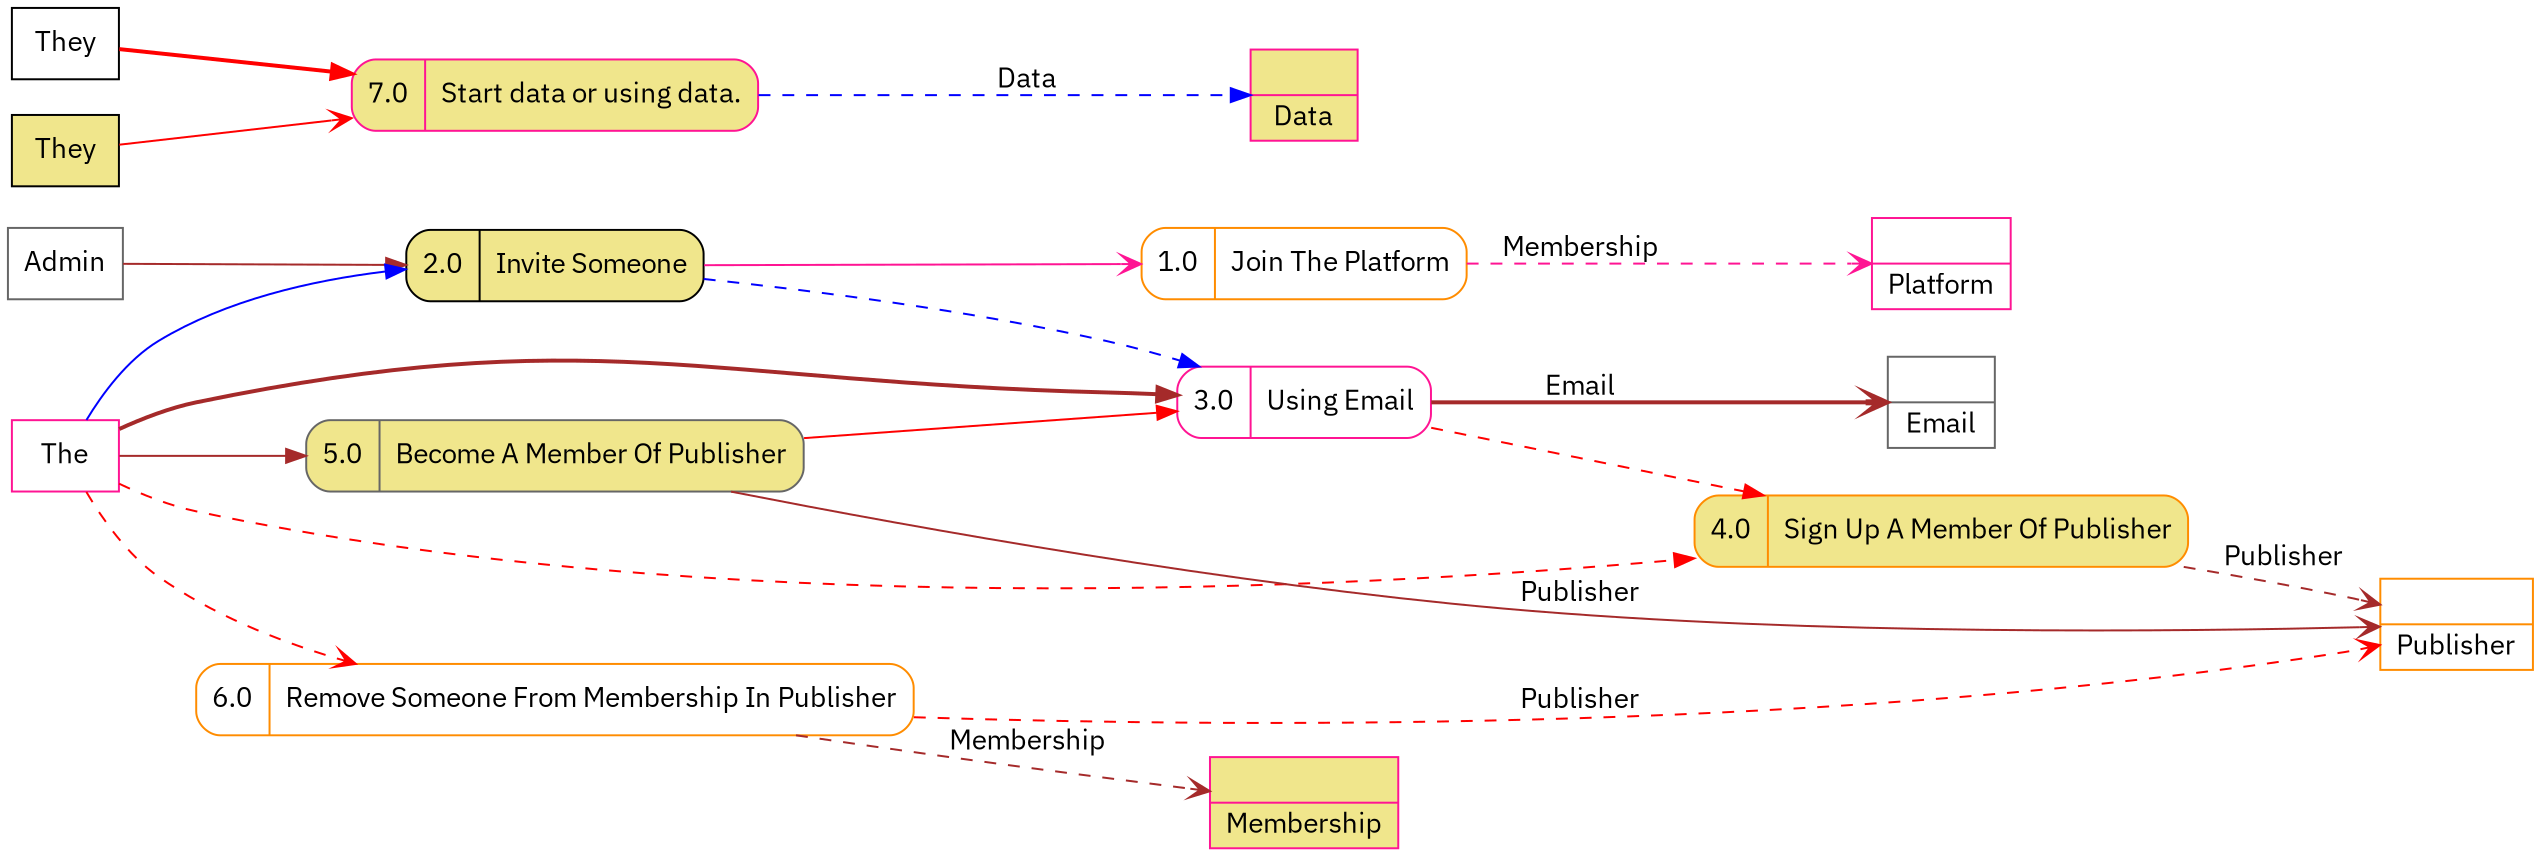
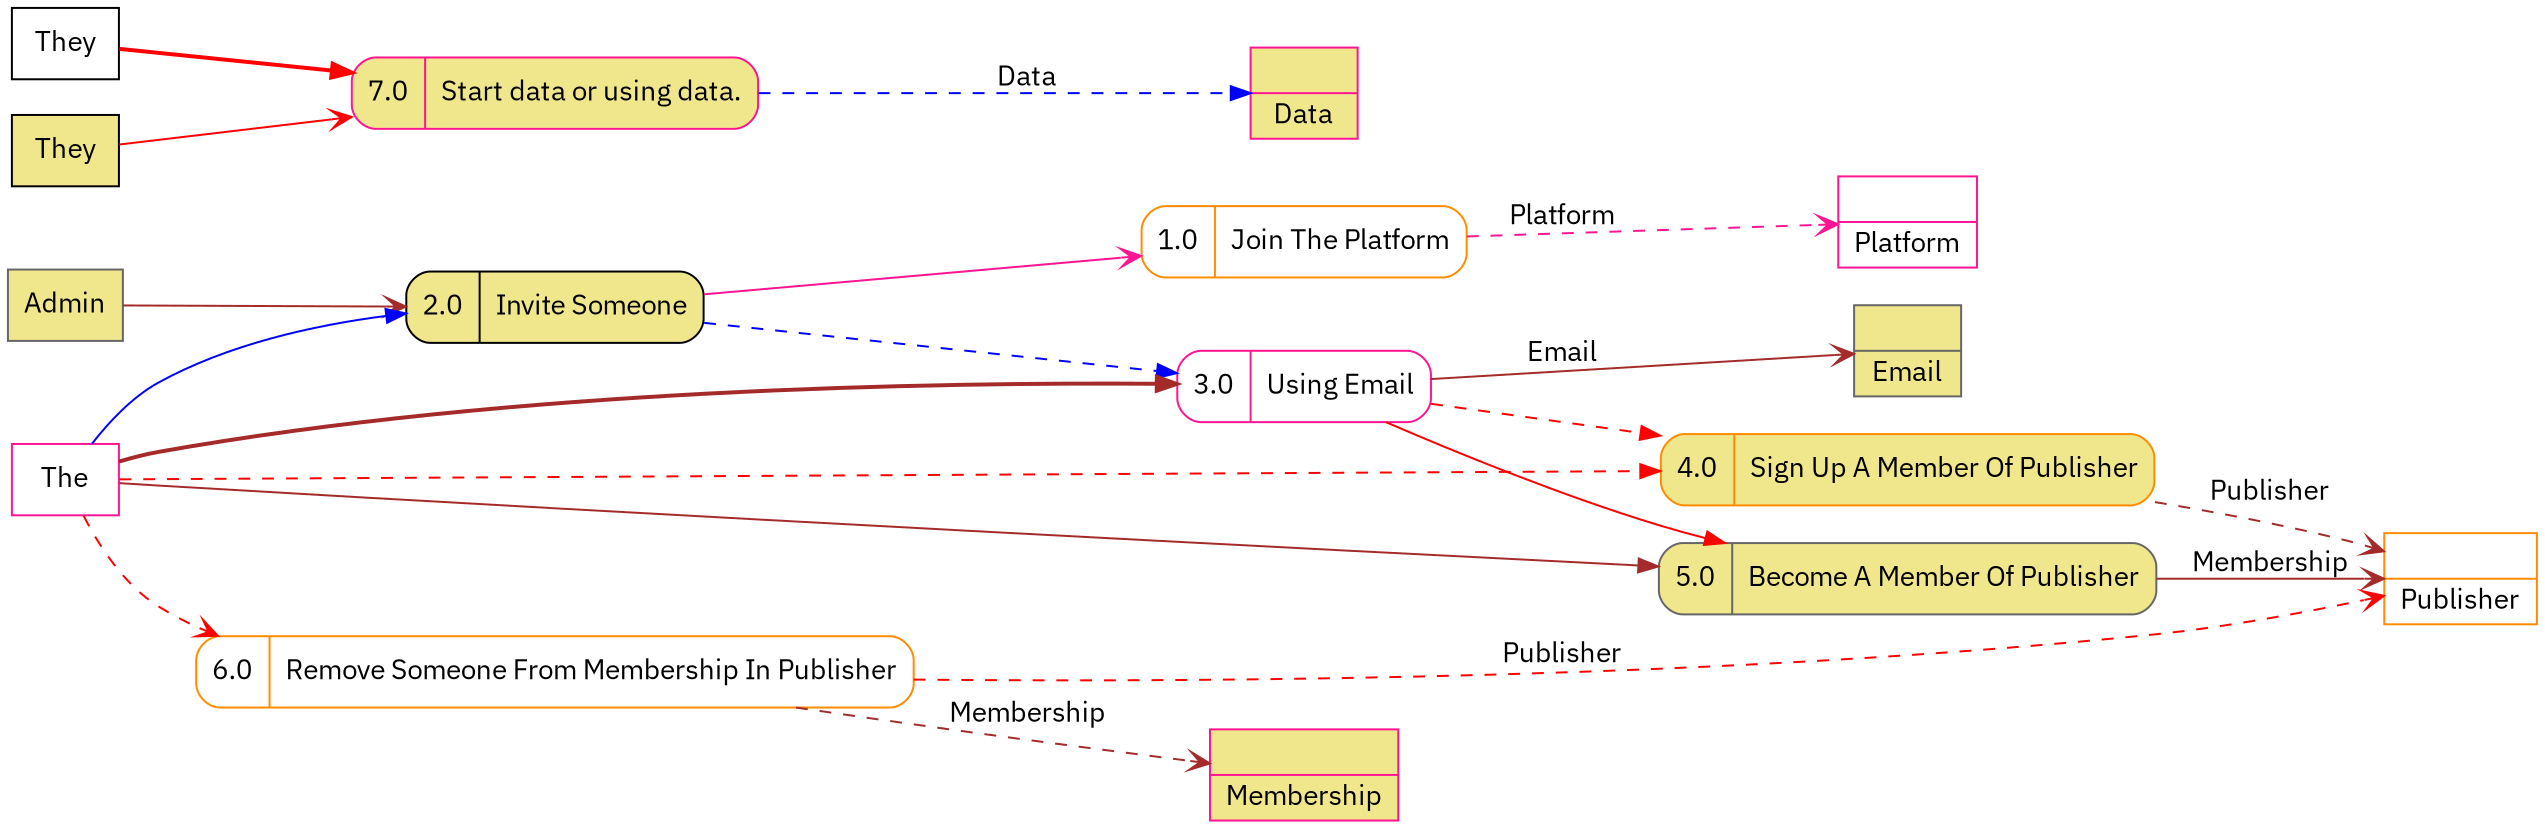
edge "1.0" -> "Platform": label "Membership" -> "Platform"
node "Admin": fillcolor white -> khaki
edge "Admin" -> "2.0": arrowhead normal -> vee
edge "3.0" -> "Email": style bold -> solid
node "Email": fillcolor white -> khaki
edge "5.0" -> "3.0": reversed
edge "5.0" -> "Publisher": label "Publisher" -> "Membership"
